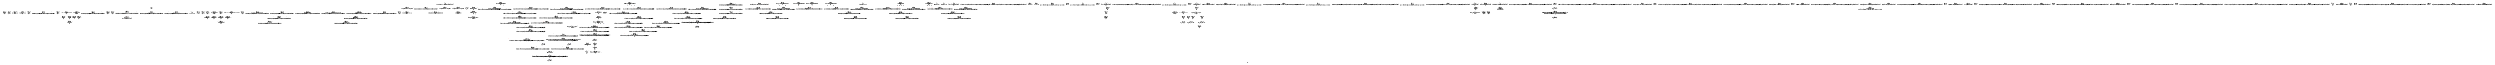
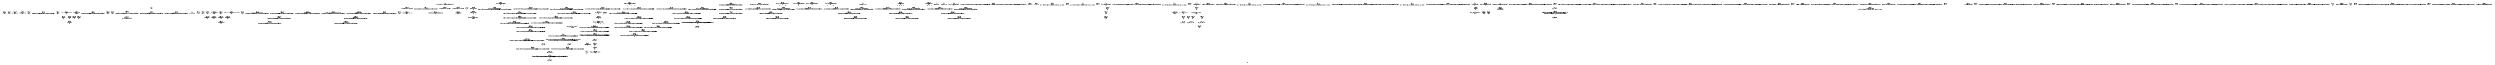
node "NodeID: 45": removed
